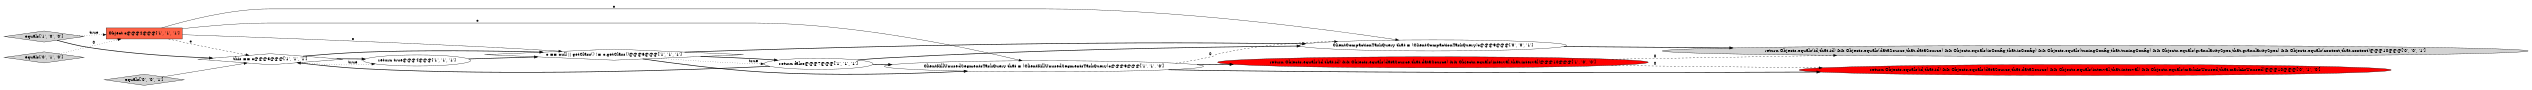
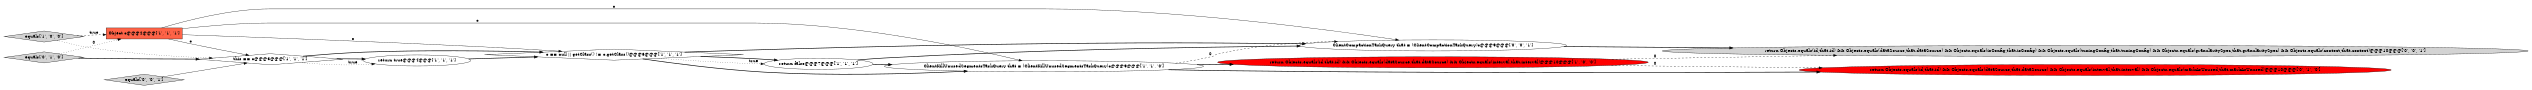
edge "equals['1', '0', '0']" -> "Object o@@@2@@@['1', '1', '1']": style dotted -> dashed
edge "Object o@@@2@@@['1', '1', '1']" -> "this == o@@@3@@@['1', '1', '1']": style dashed -> solid
edge "equals['1', '0', '0']" -> "this == o@@@3@@@['1', '1', '1']": style bold -> dotted
edge "return false@@@7@@@['1', '1', '1']" -> "this == o@@@3@@@['1', '1', '1']": now "equals['0', '1', '0']" -> "this == o@@@3@@@['1', '1', '1']"
